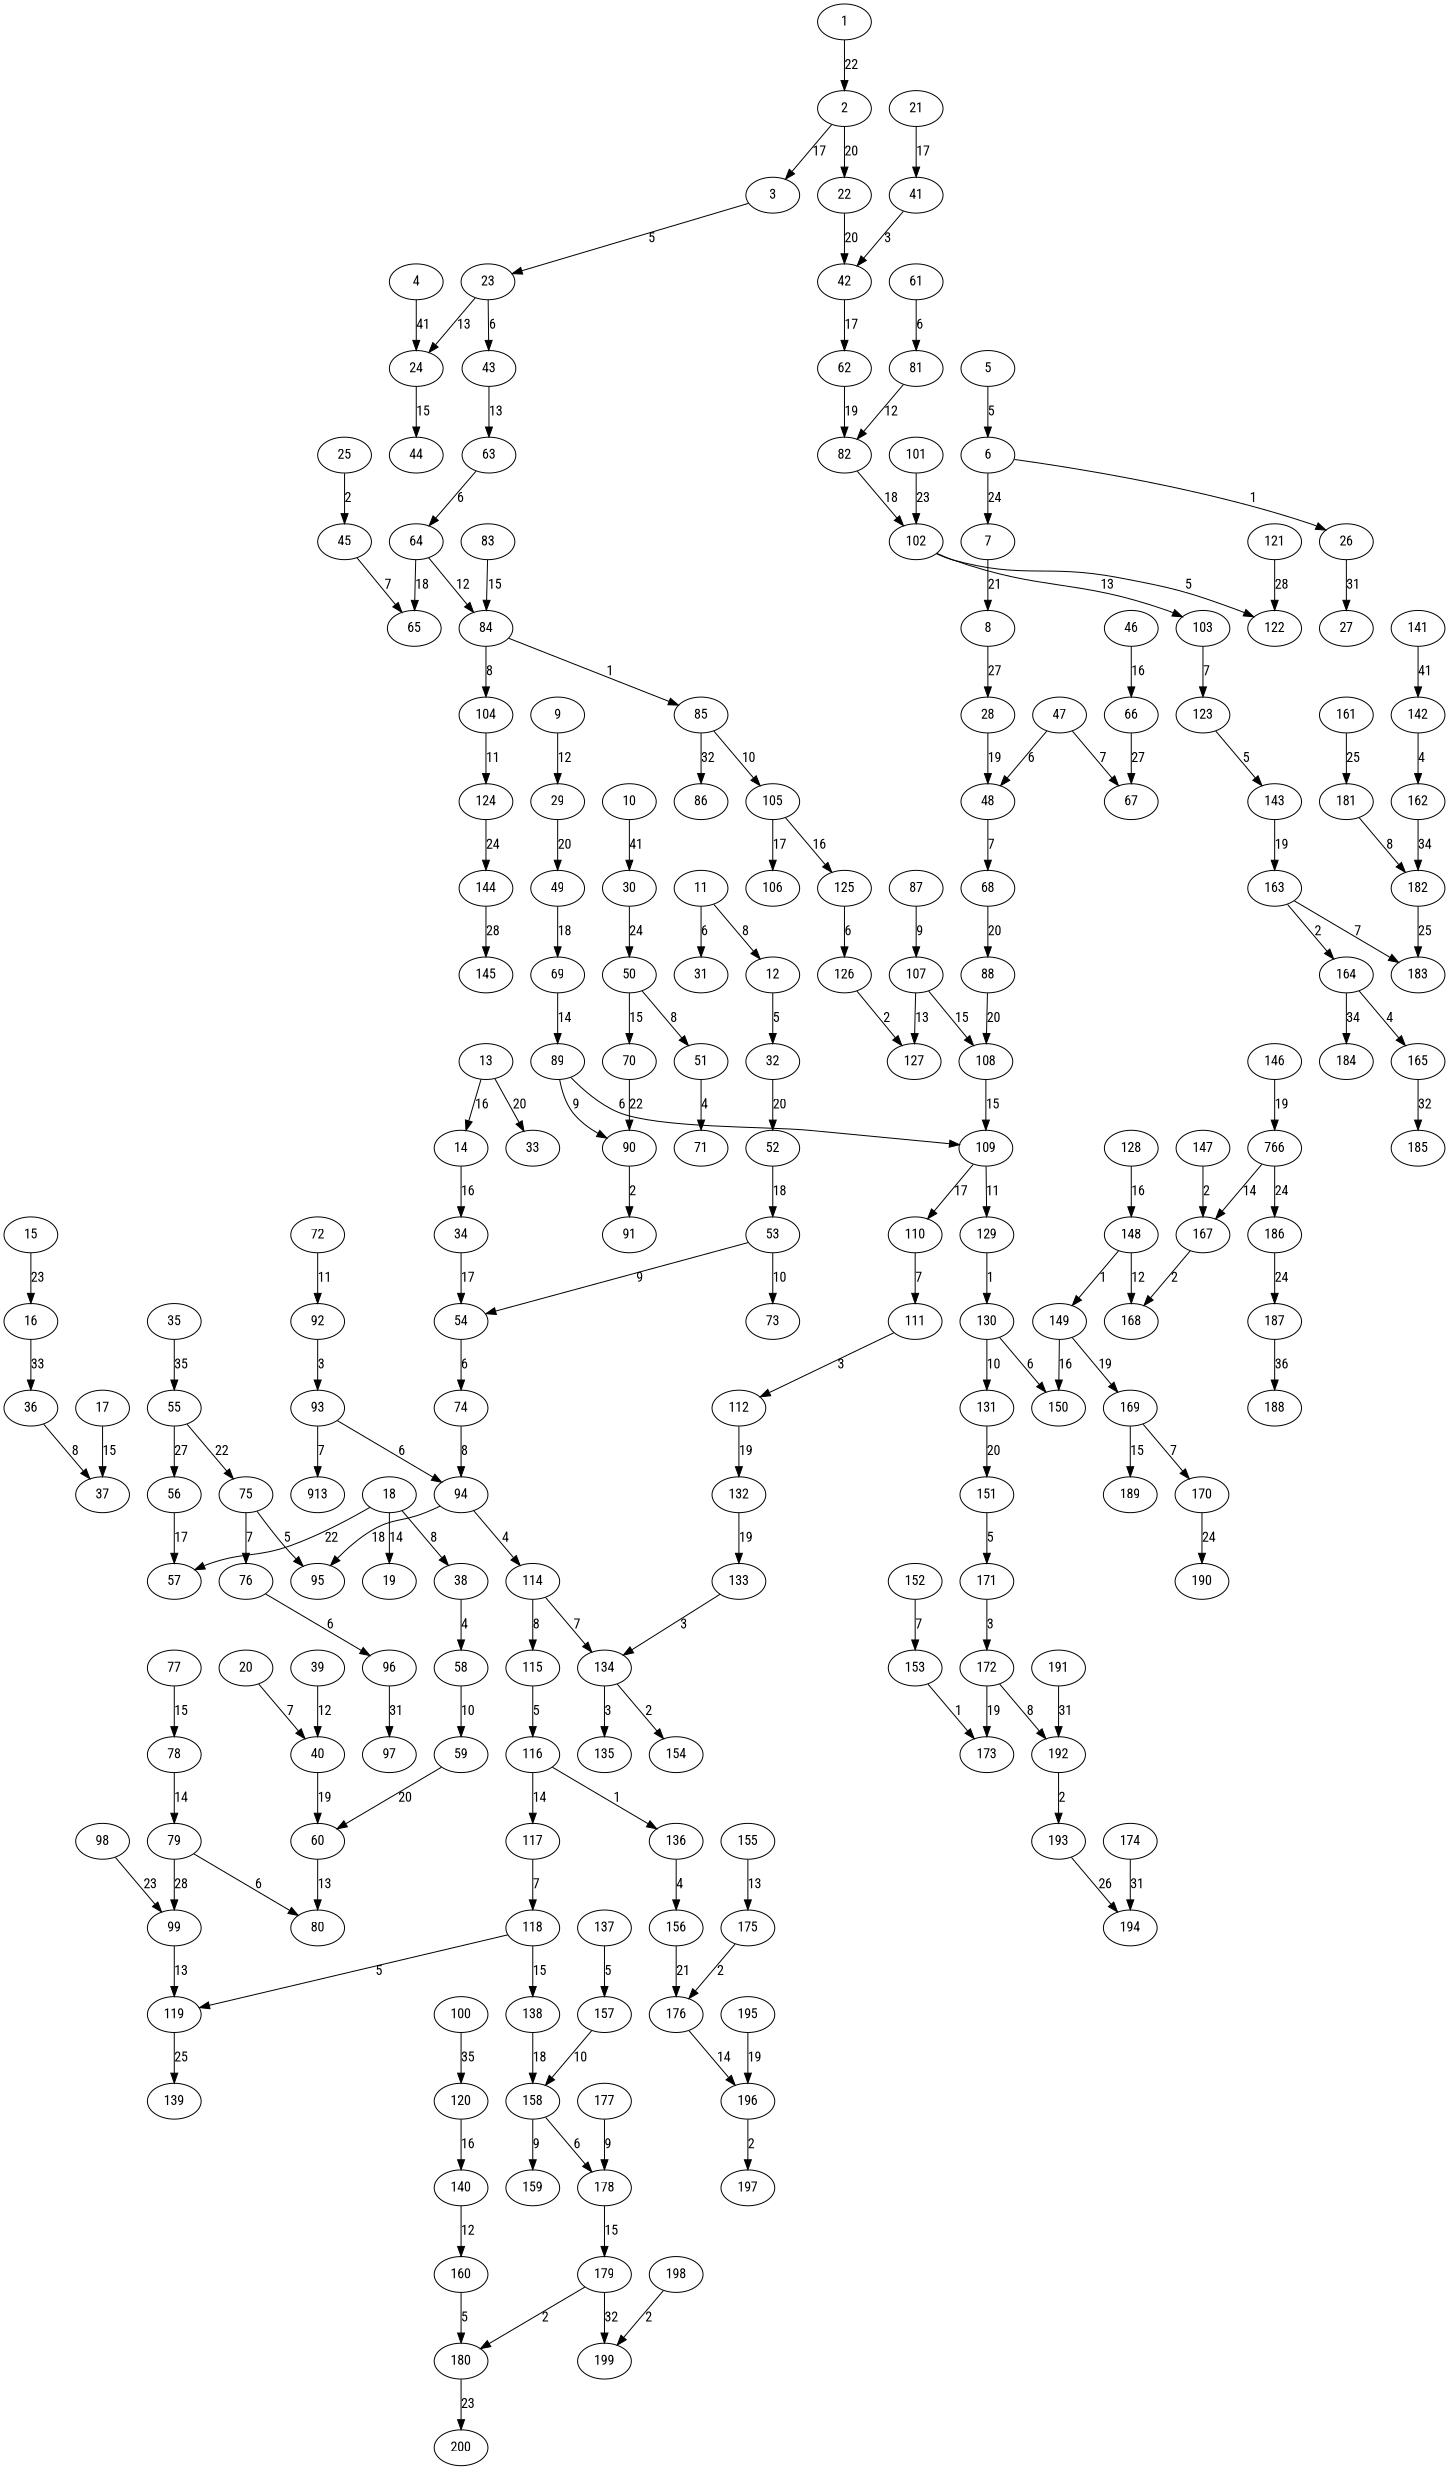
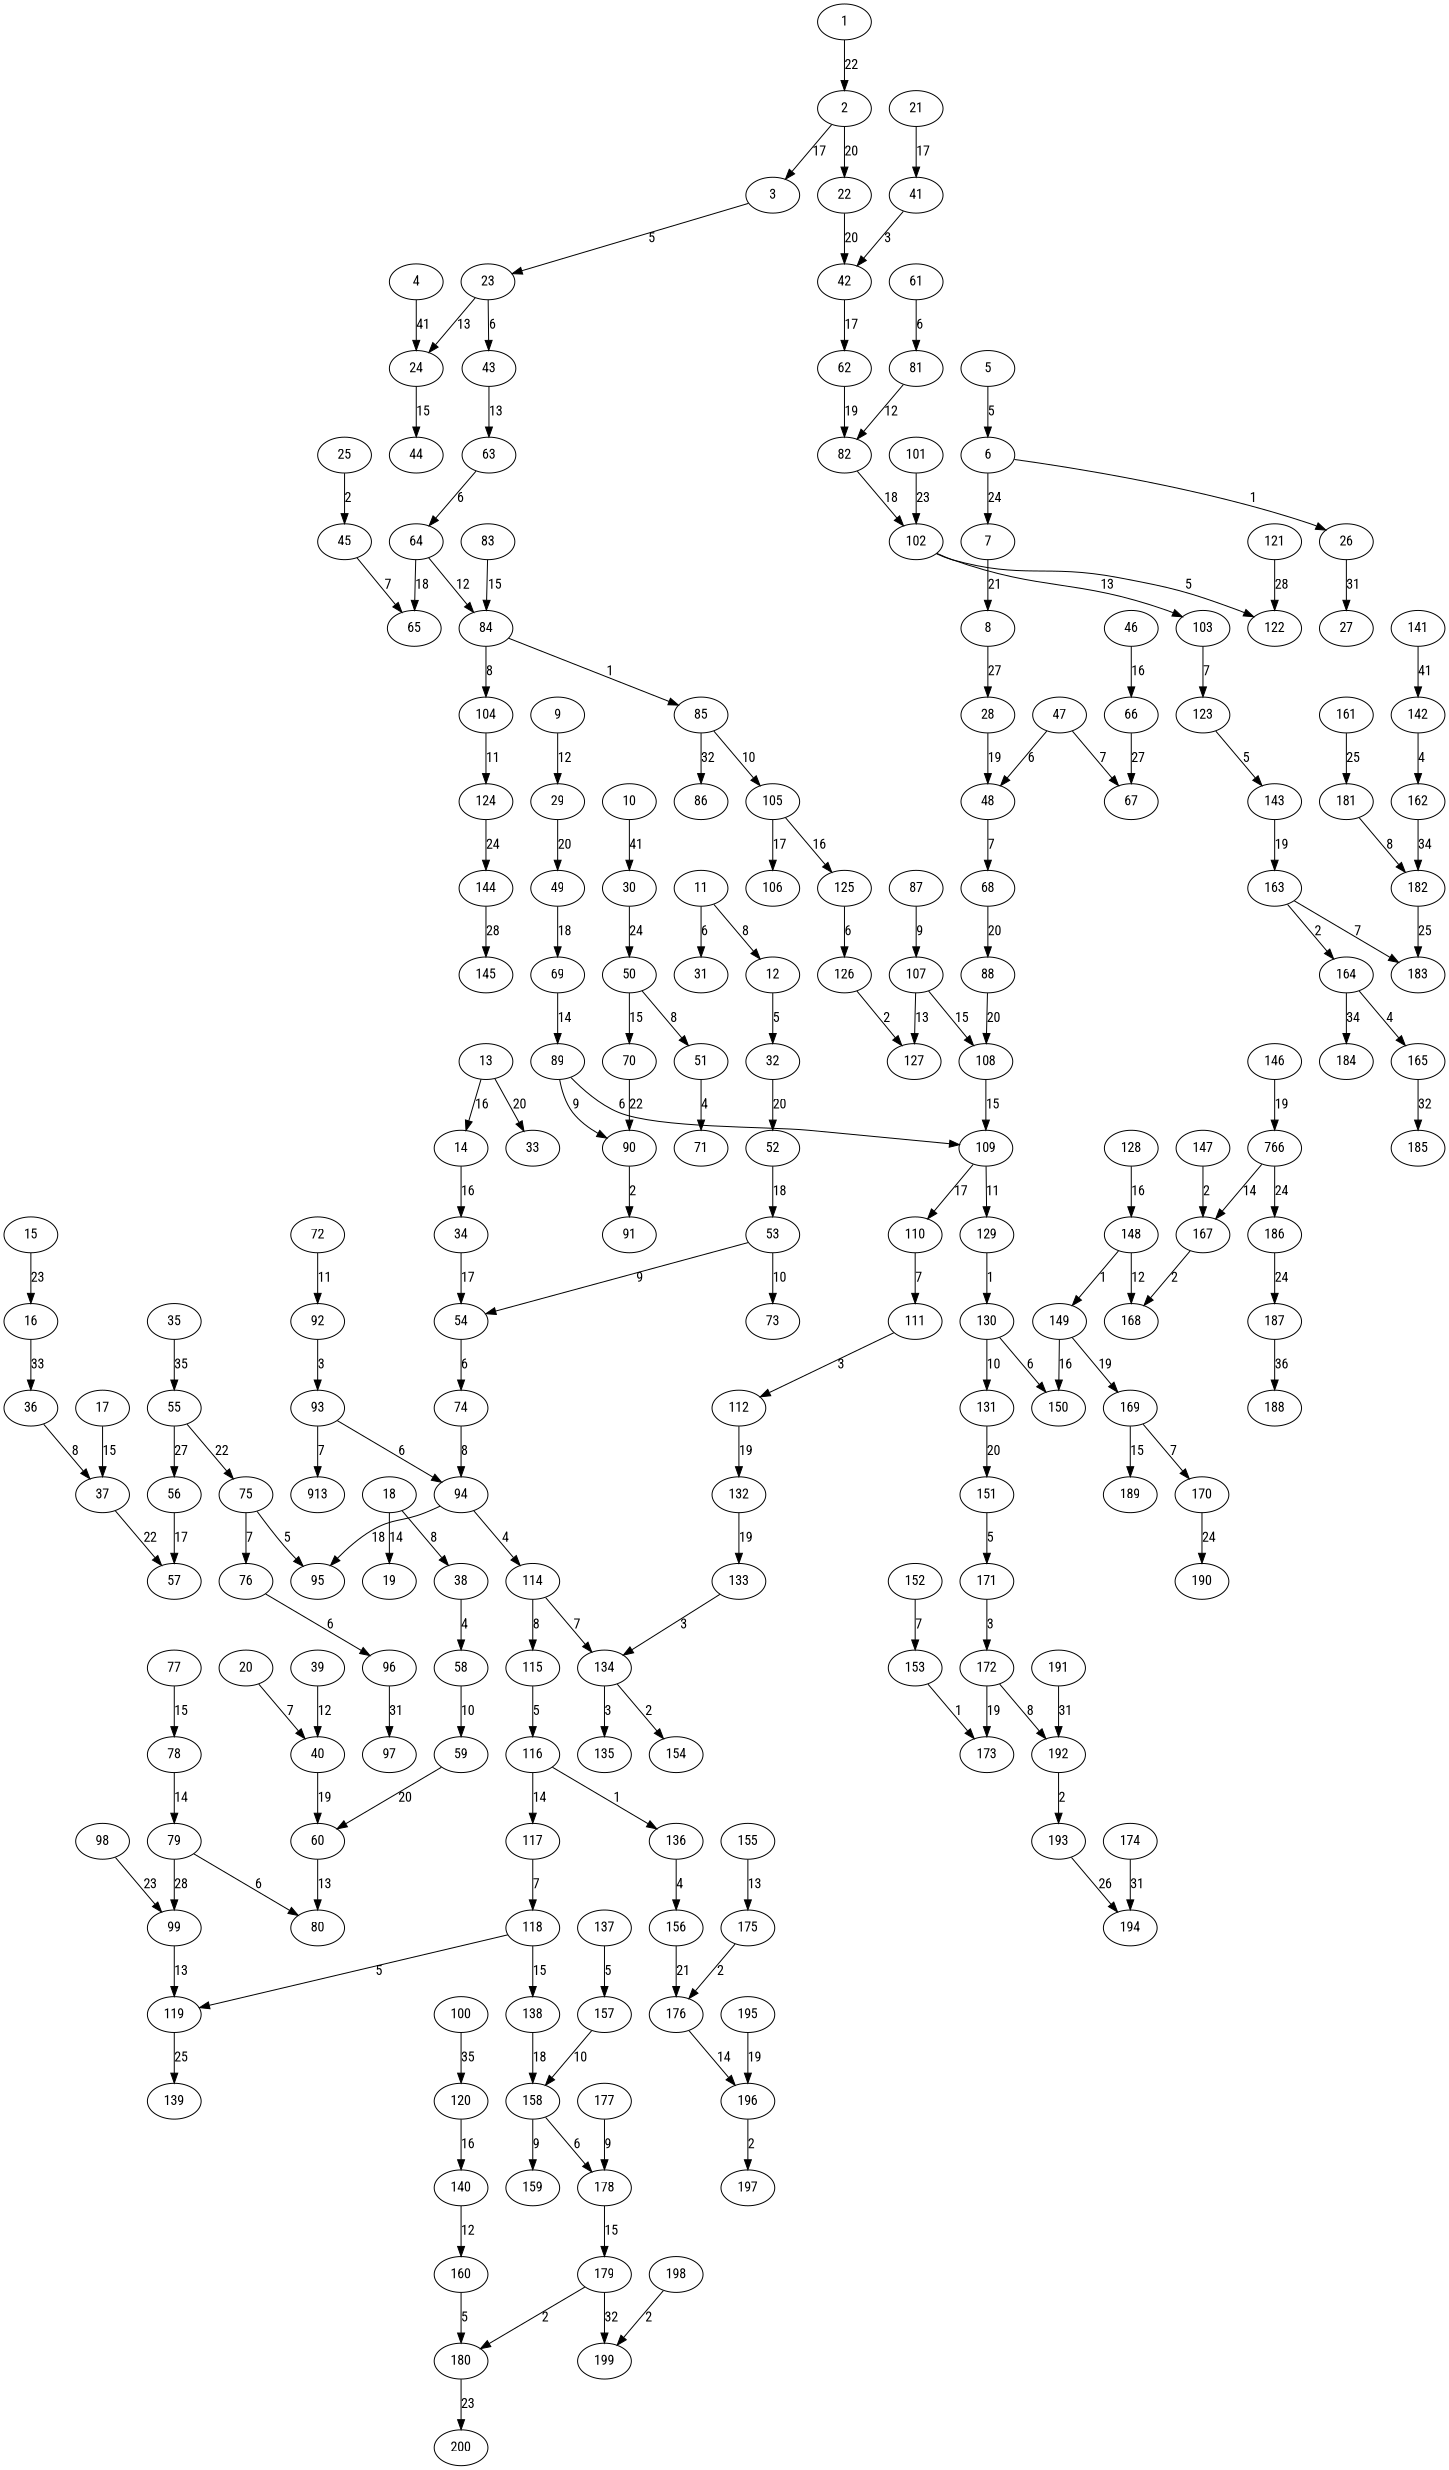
edge "18" -> "57": now "37" -> "57"
